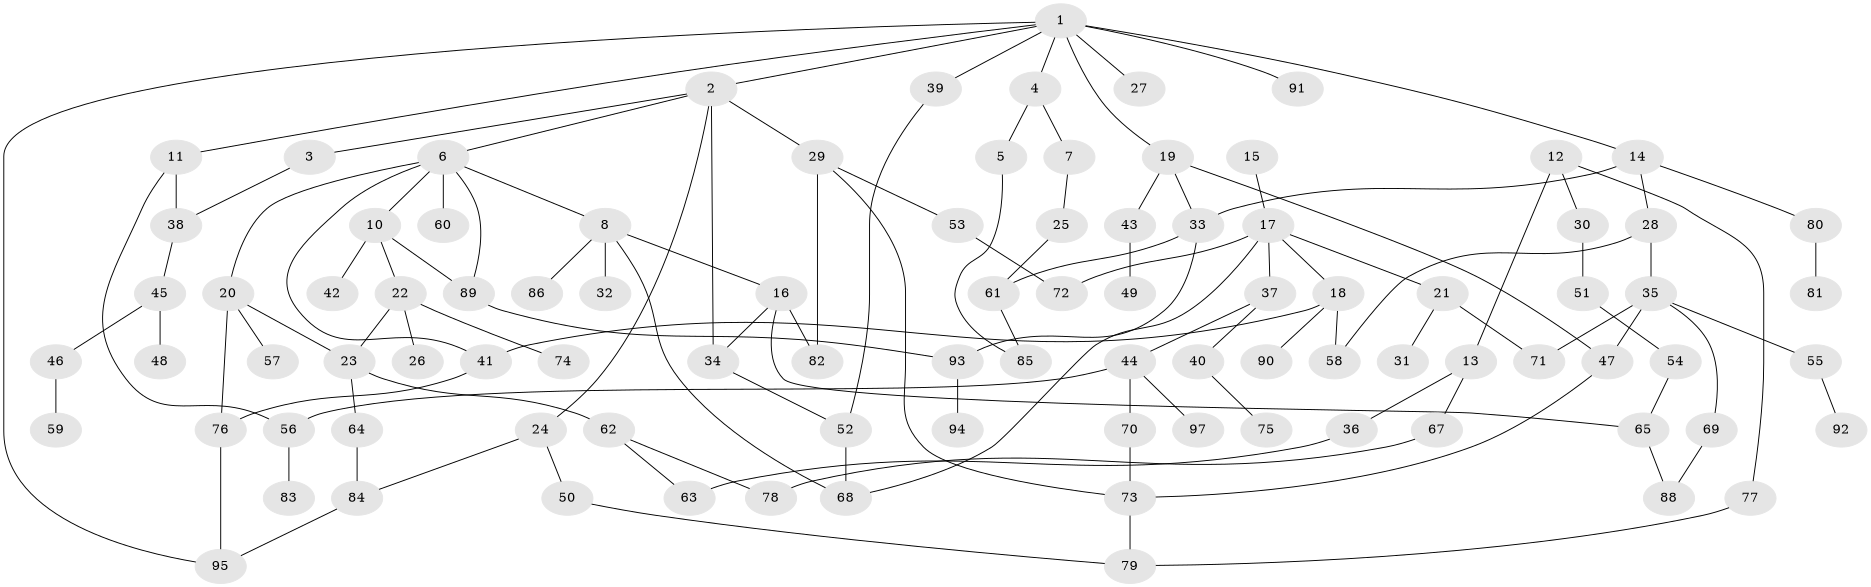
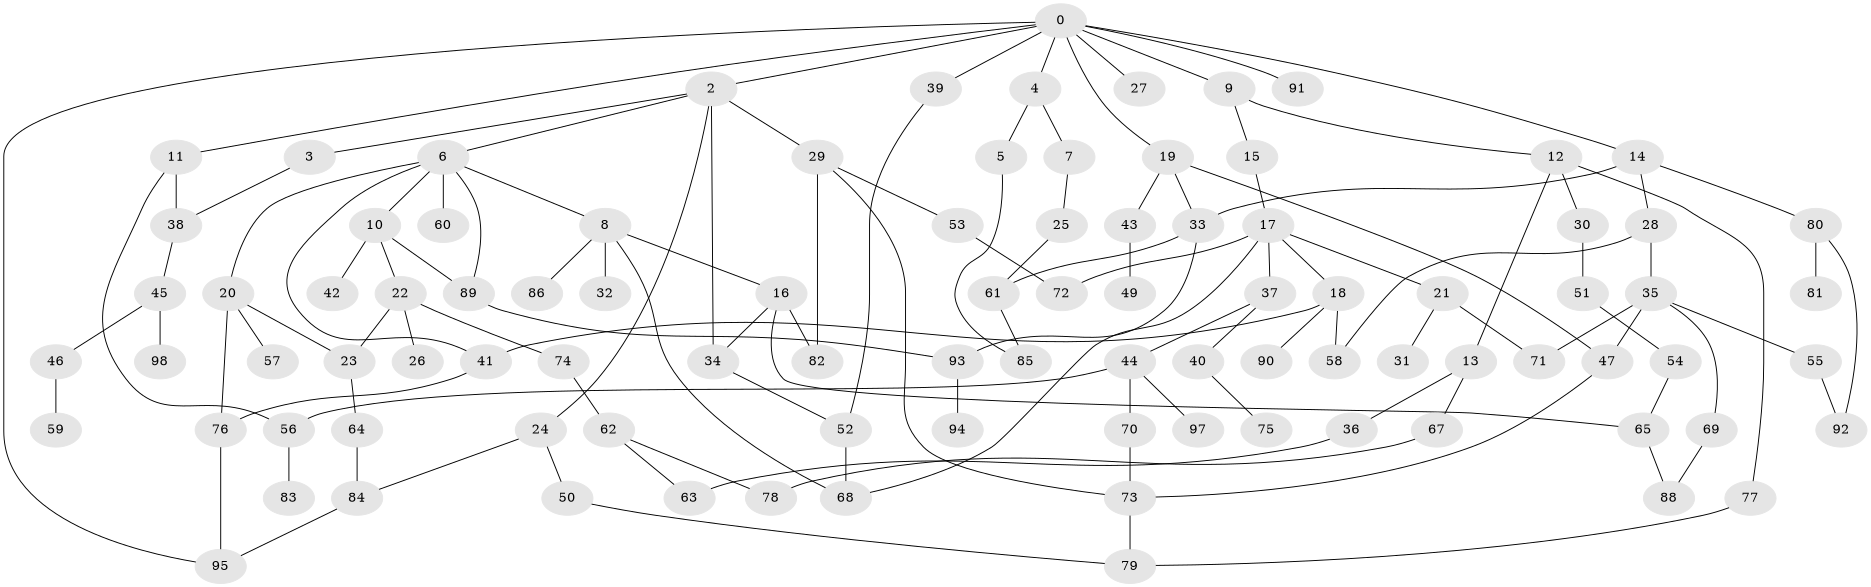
node "1": label "1" -> "0"
node "9": added
edge "80" -- "92": added
node "48": label "48" -> "98"
edge "23" -- "62": now "74" -- "62"
